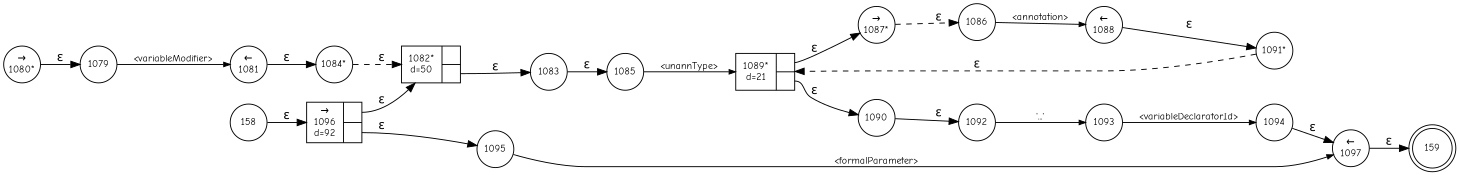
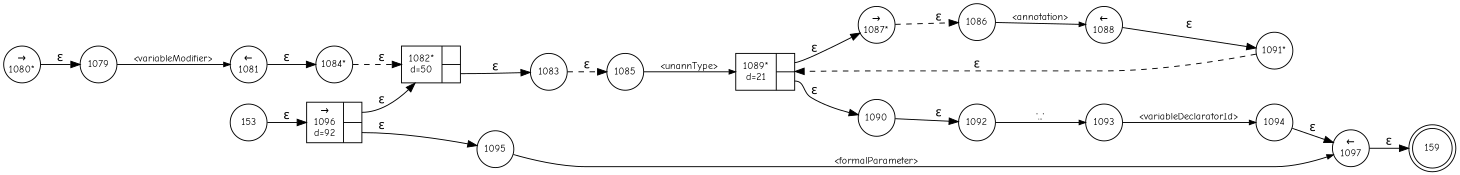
edge "1083" -> "1085": style solid -> dashed
node "158": label "158" -> "153"
